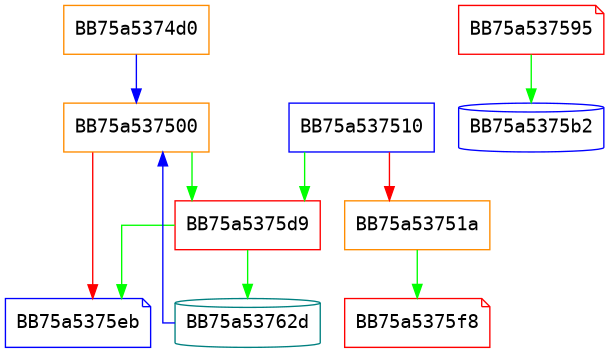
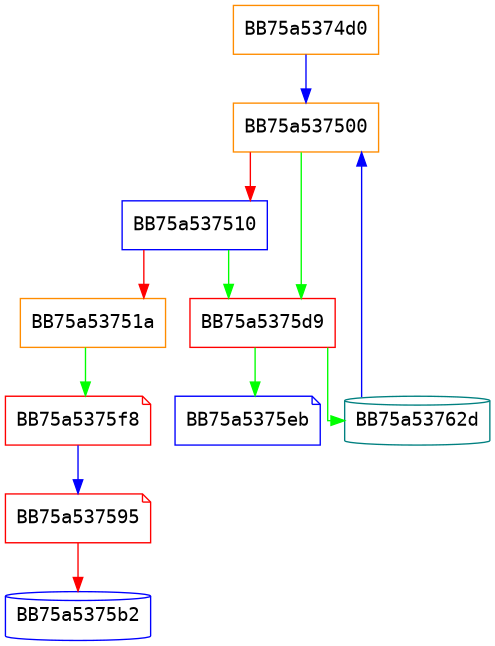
edge "BB75a537595" -> "BB75a5375b2": color green -> red
edge "BB75a537500" -> "BB75a5375eb": now "BB75a537500" -> "BB75a537510"
edge "BB75a5375f8" -> "BB75a537595": added
